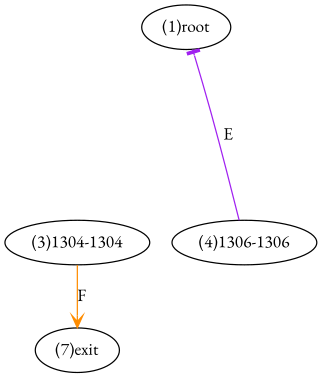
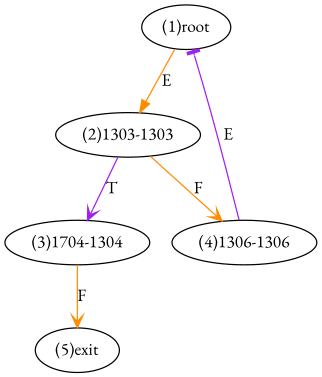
node "(2)1303-1303": added
node "(3)1304-1304": label "(3)1304-1304" -> "(3)1704-1304"
node "(7)exit": label "(7)exit" -> "(5)exit"
